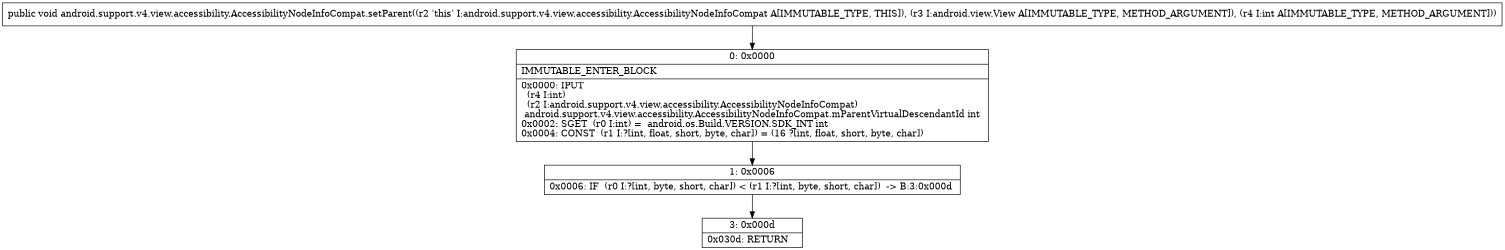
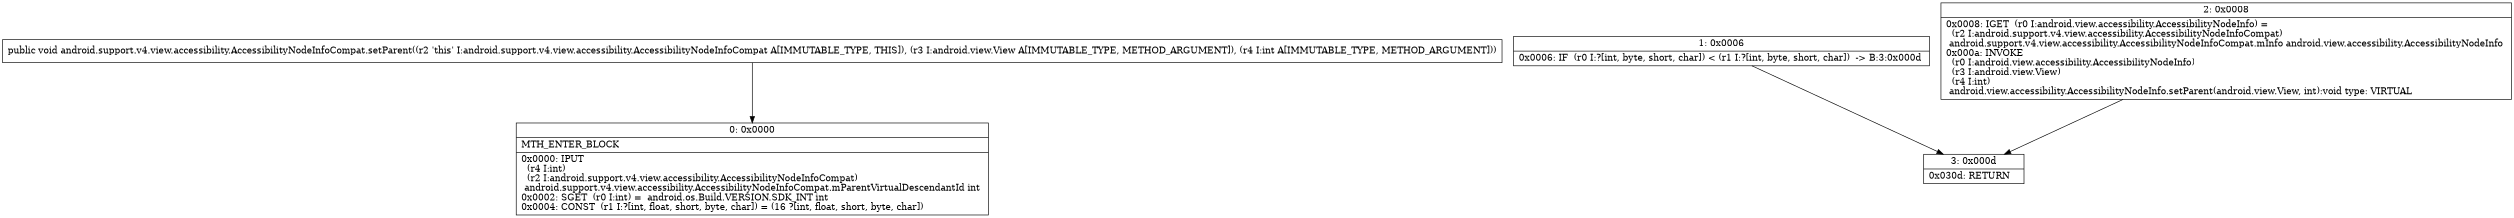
node "2: 0x0008": added
node "0: 0x0000": text "IMMUTABLE_ENTER_BLOCK" -> "MTH_ENTER_BLOCK"
edge "0: 0x0000" -> "1: 0x0006": removed
